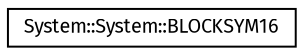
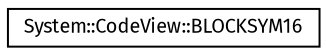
node "System::System::BLOCKSYM16": label "System::System::BLOCKSYM16" -> "System::CodeView::BLOCKSYM16"
